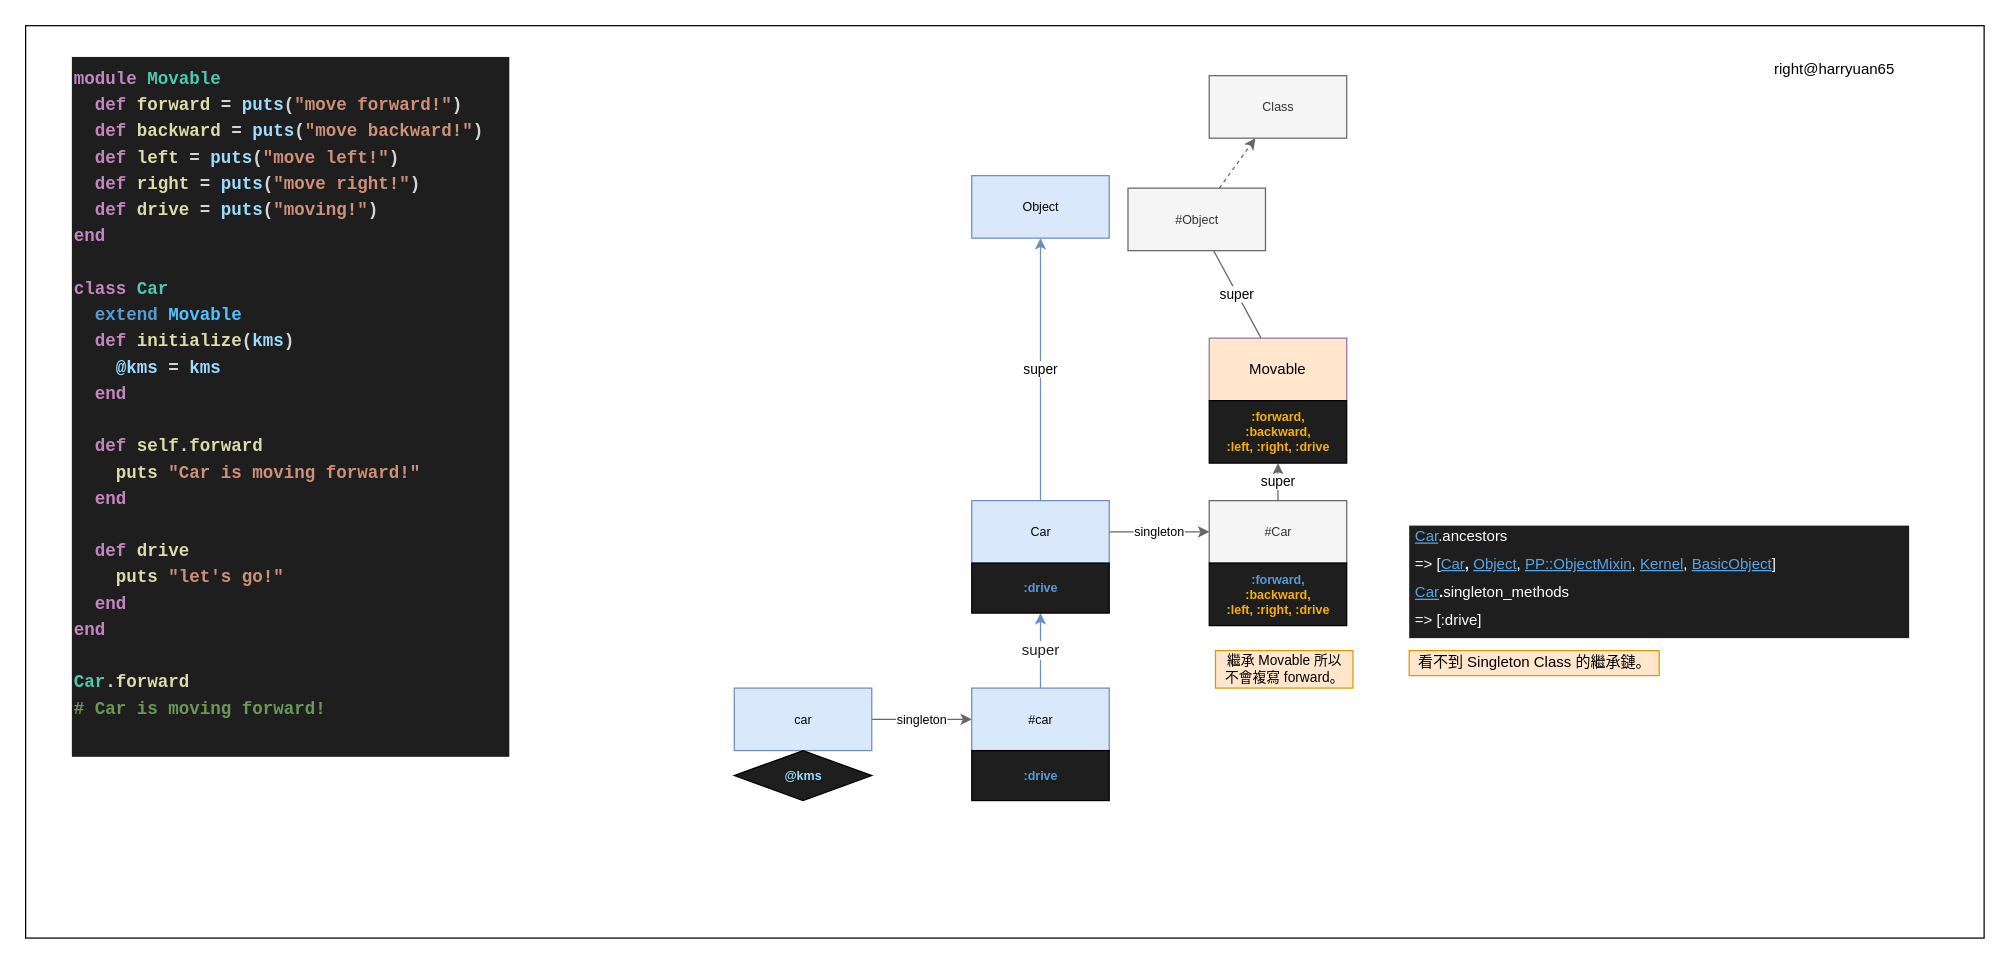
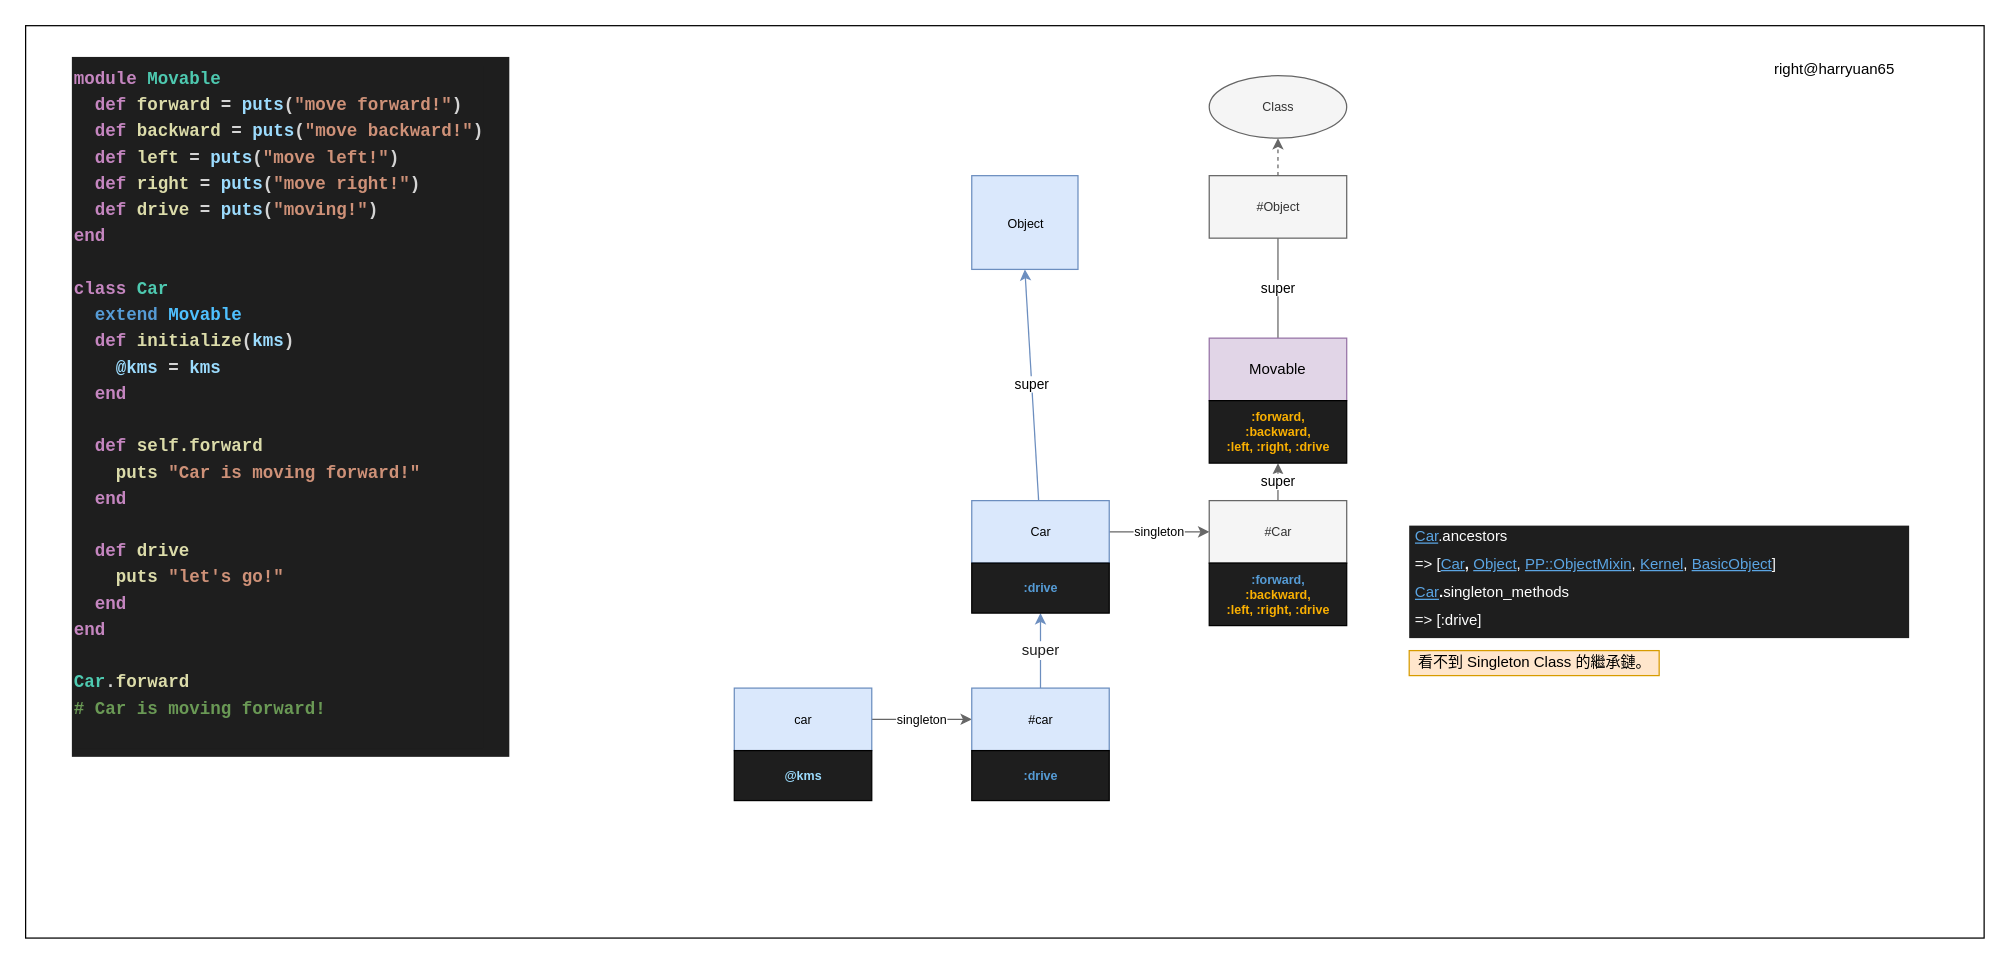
node "Class": shape rectangle -> ellipse
node "Object": size 138x63 -> 106x94
node "#Object": moved (1197, 219) -> (1278, 207)
node "Movable": fillcolor #ffe6cc -> #e1d5e7
node "繼承 Movable 所以不會複寫 forward。": removed
node "@kms": shape diamond -> rectangle
